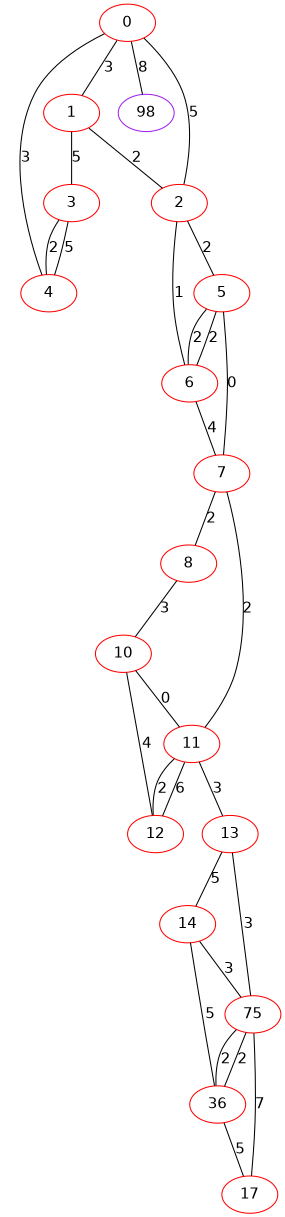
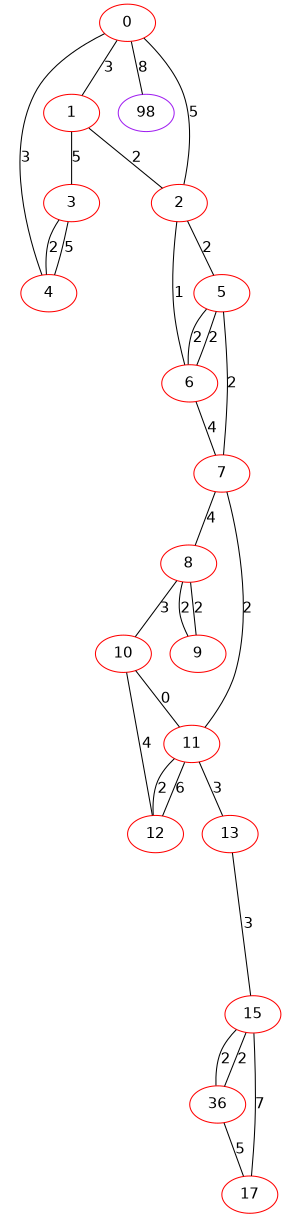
edge "5" -- "7": label "0" -> "2"
edge "7" -- "8": label "2" -> "4"
node "9": added
node "14": removed
node "75": label "75" -> "15"
